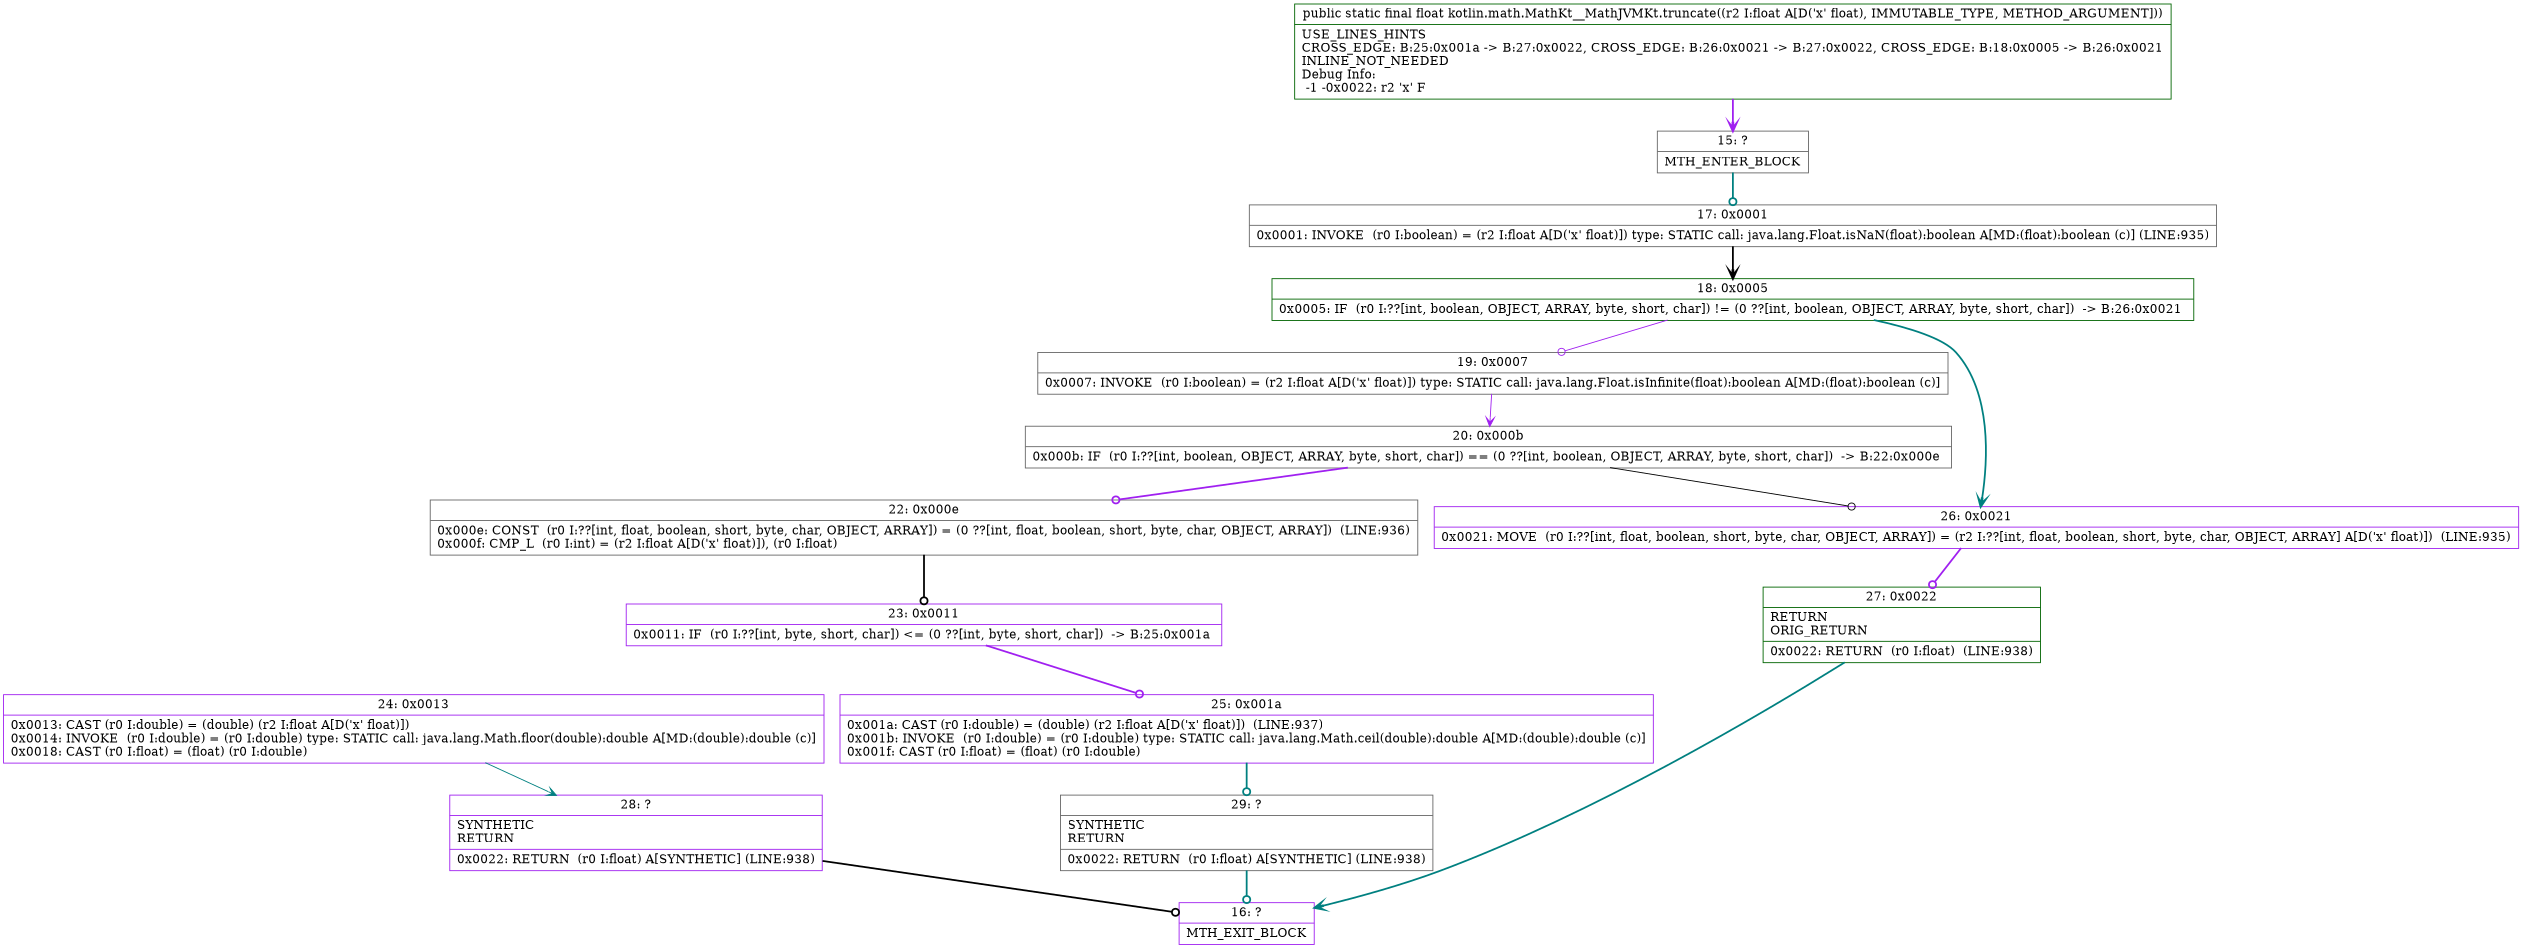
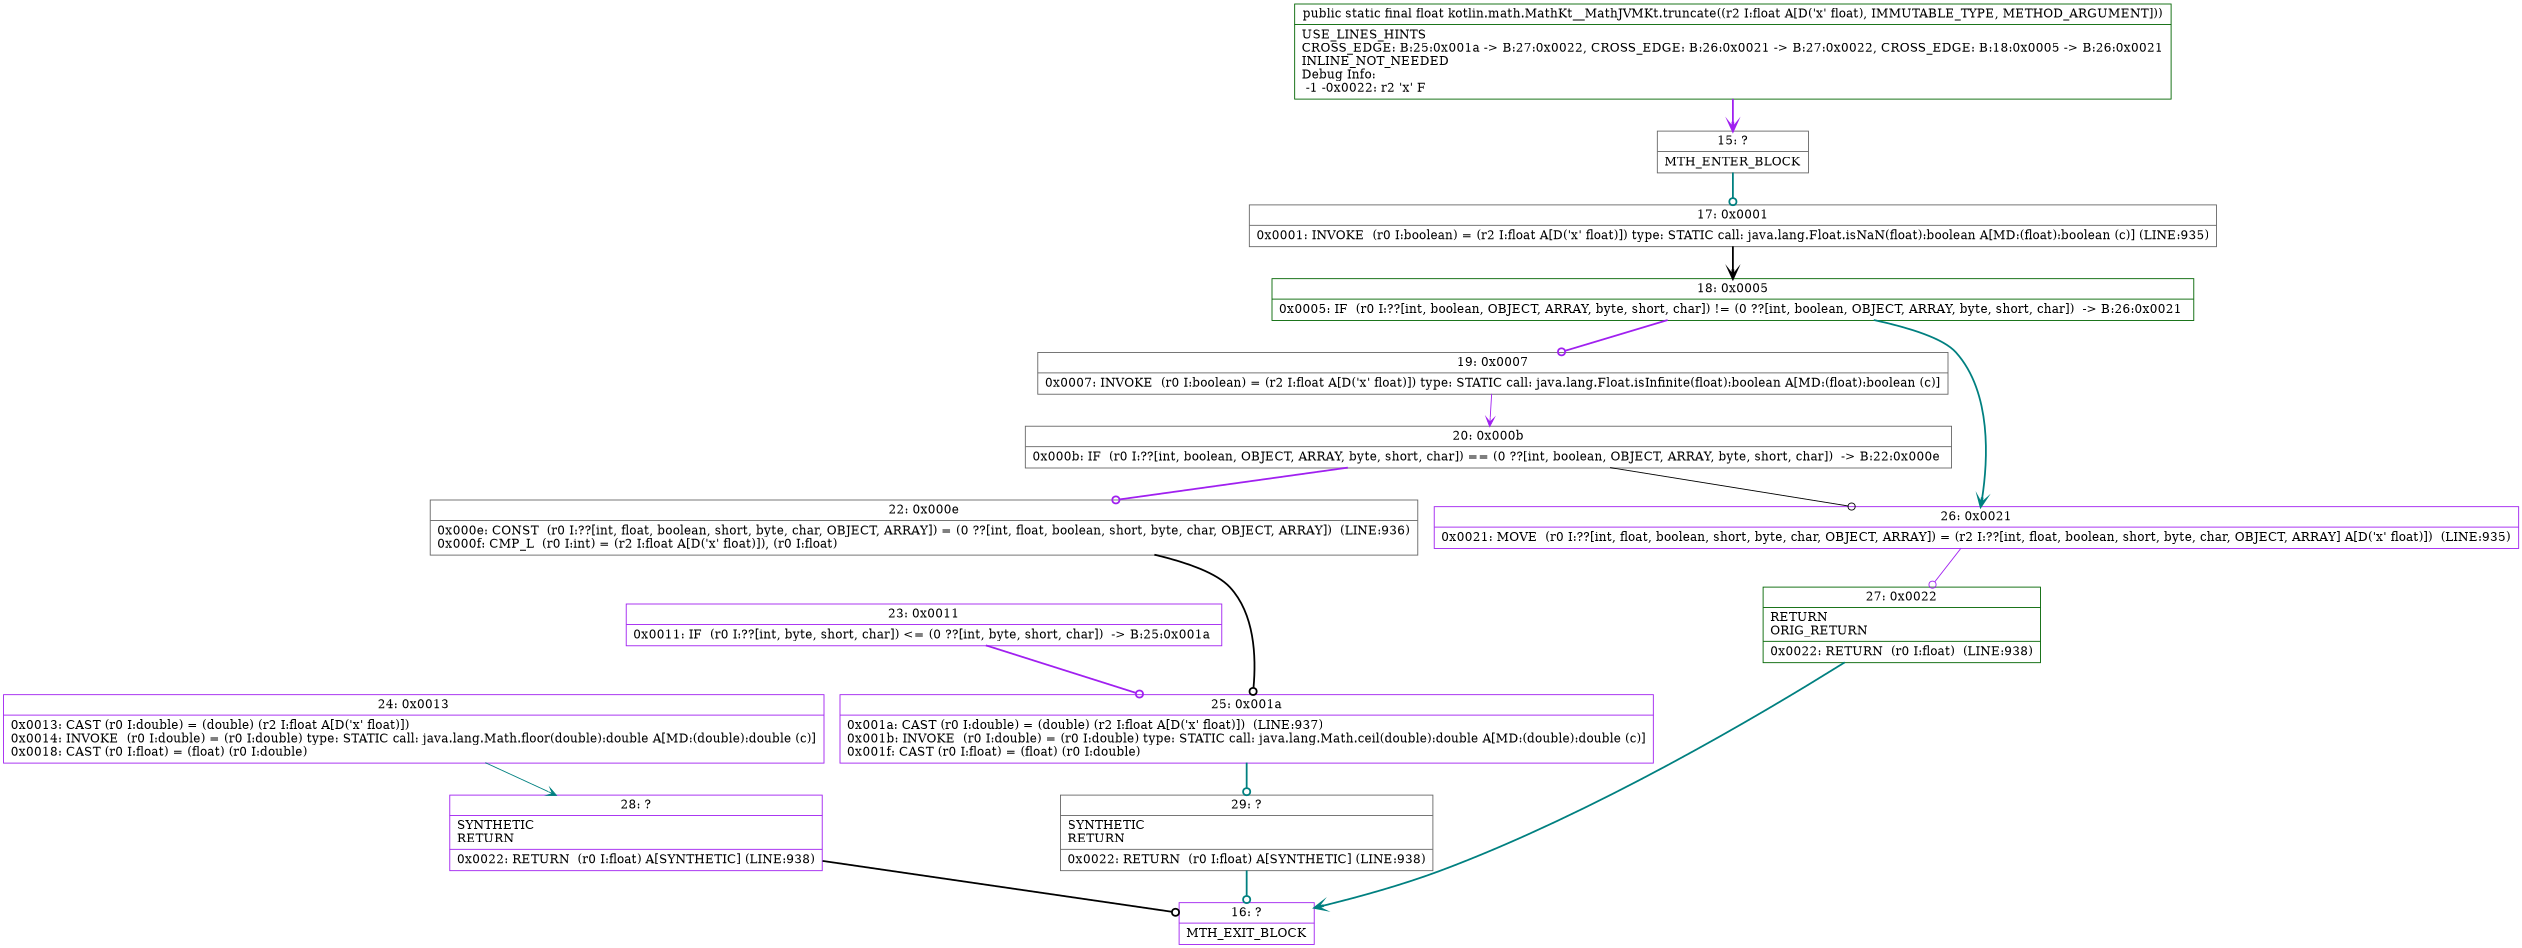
edge "18: 0x0005" -> "19: 0x0007": style solid -> bold
edge "26: 0x0021" -> "27: 0x0022": style bold -> solid
edge "22: 0x000e" -> "23: 0x0011": now "22: 0x000e" -> "25: 0x001a"
